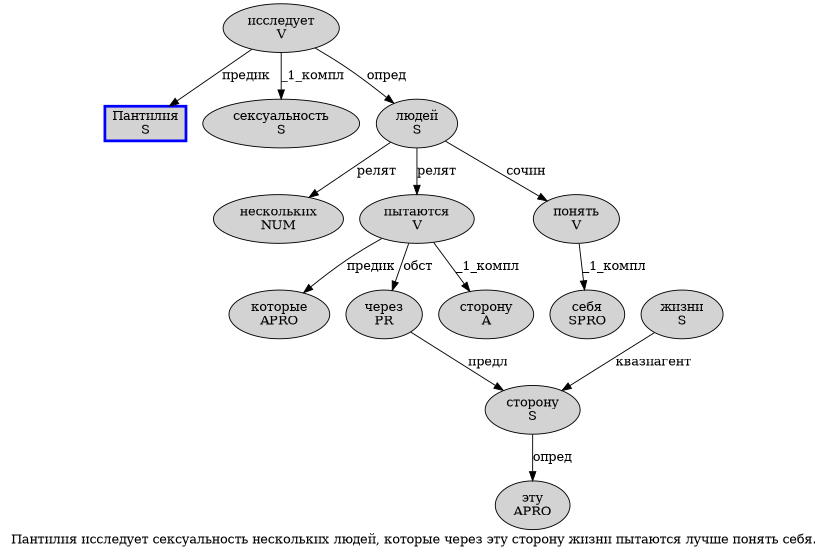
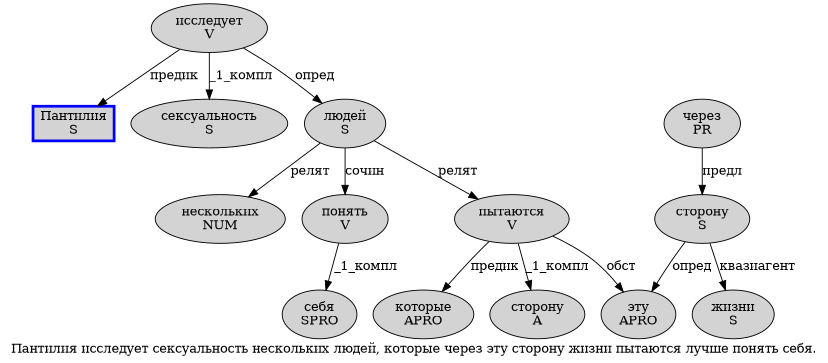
edge "пытаются V" -> "через PR": now "пытаются V" -> "эту APRO"
edge "жизни S" -> "сторону S": reversed
